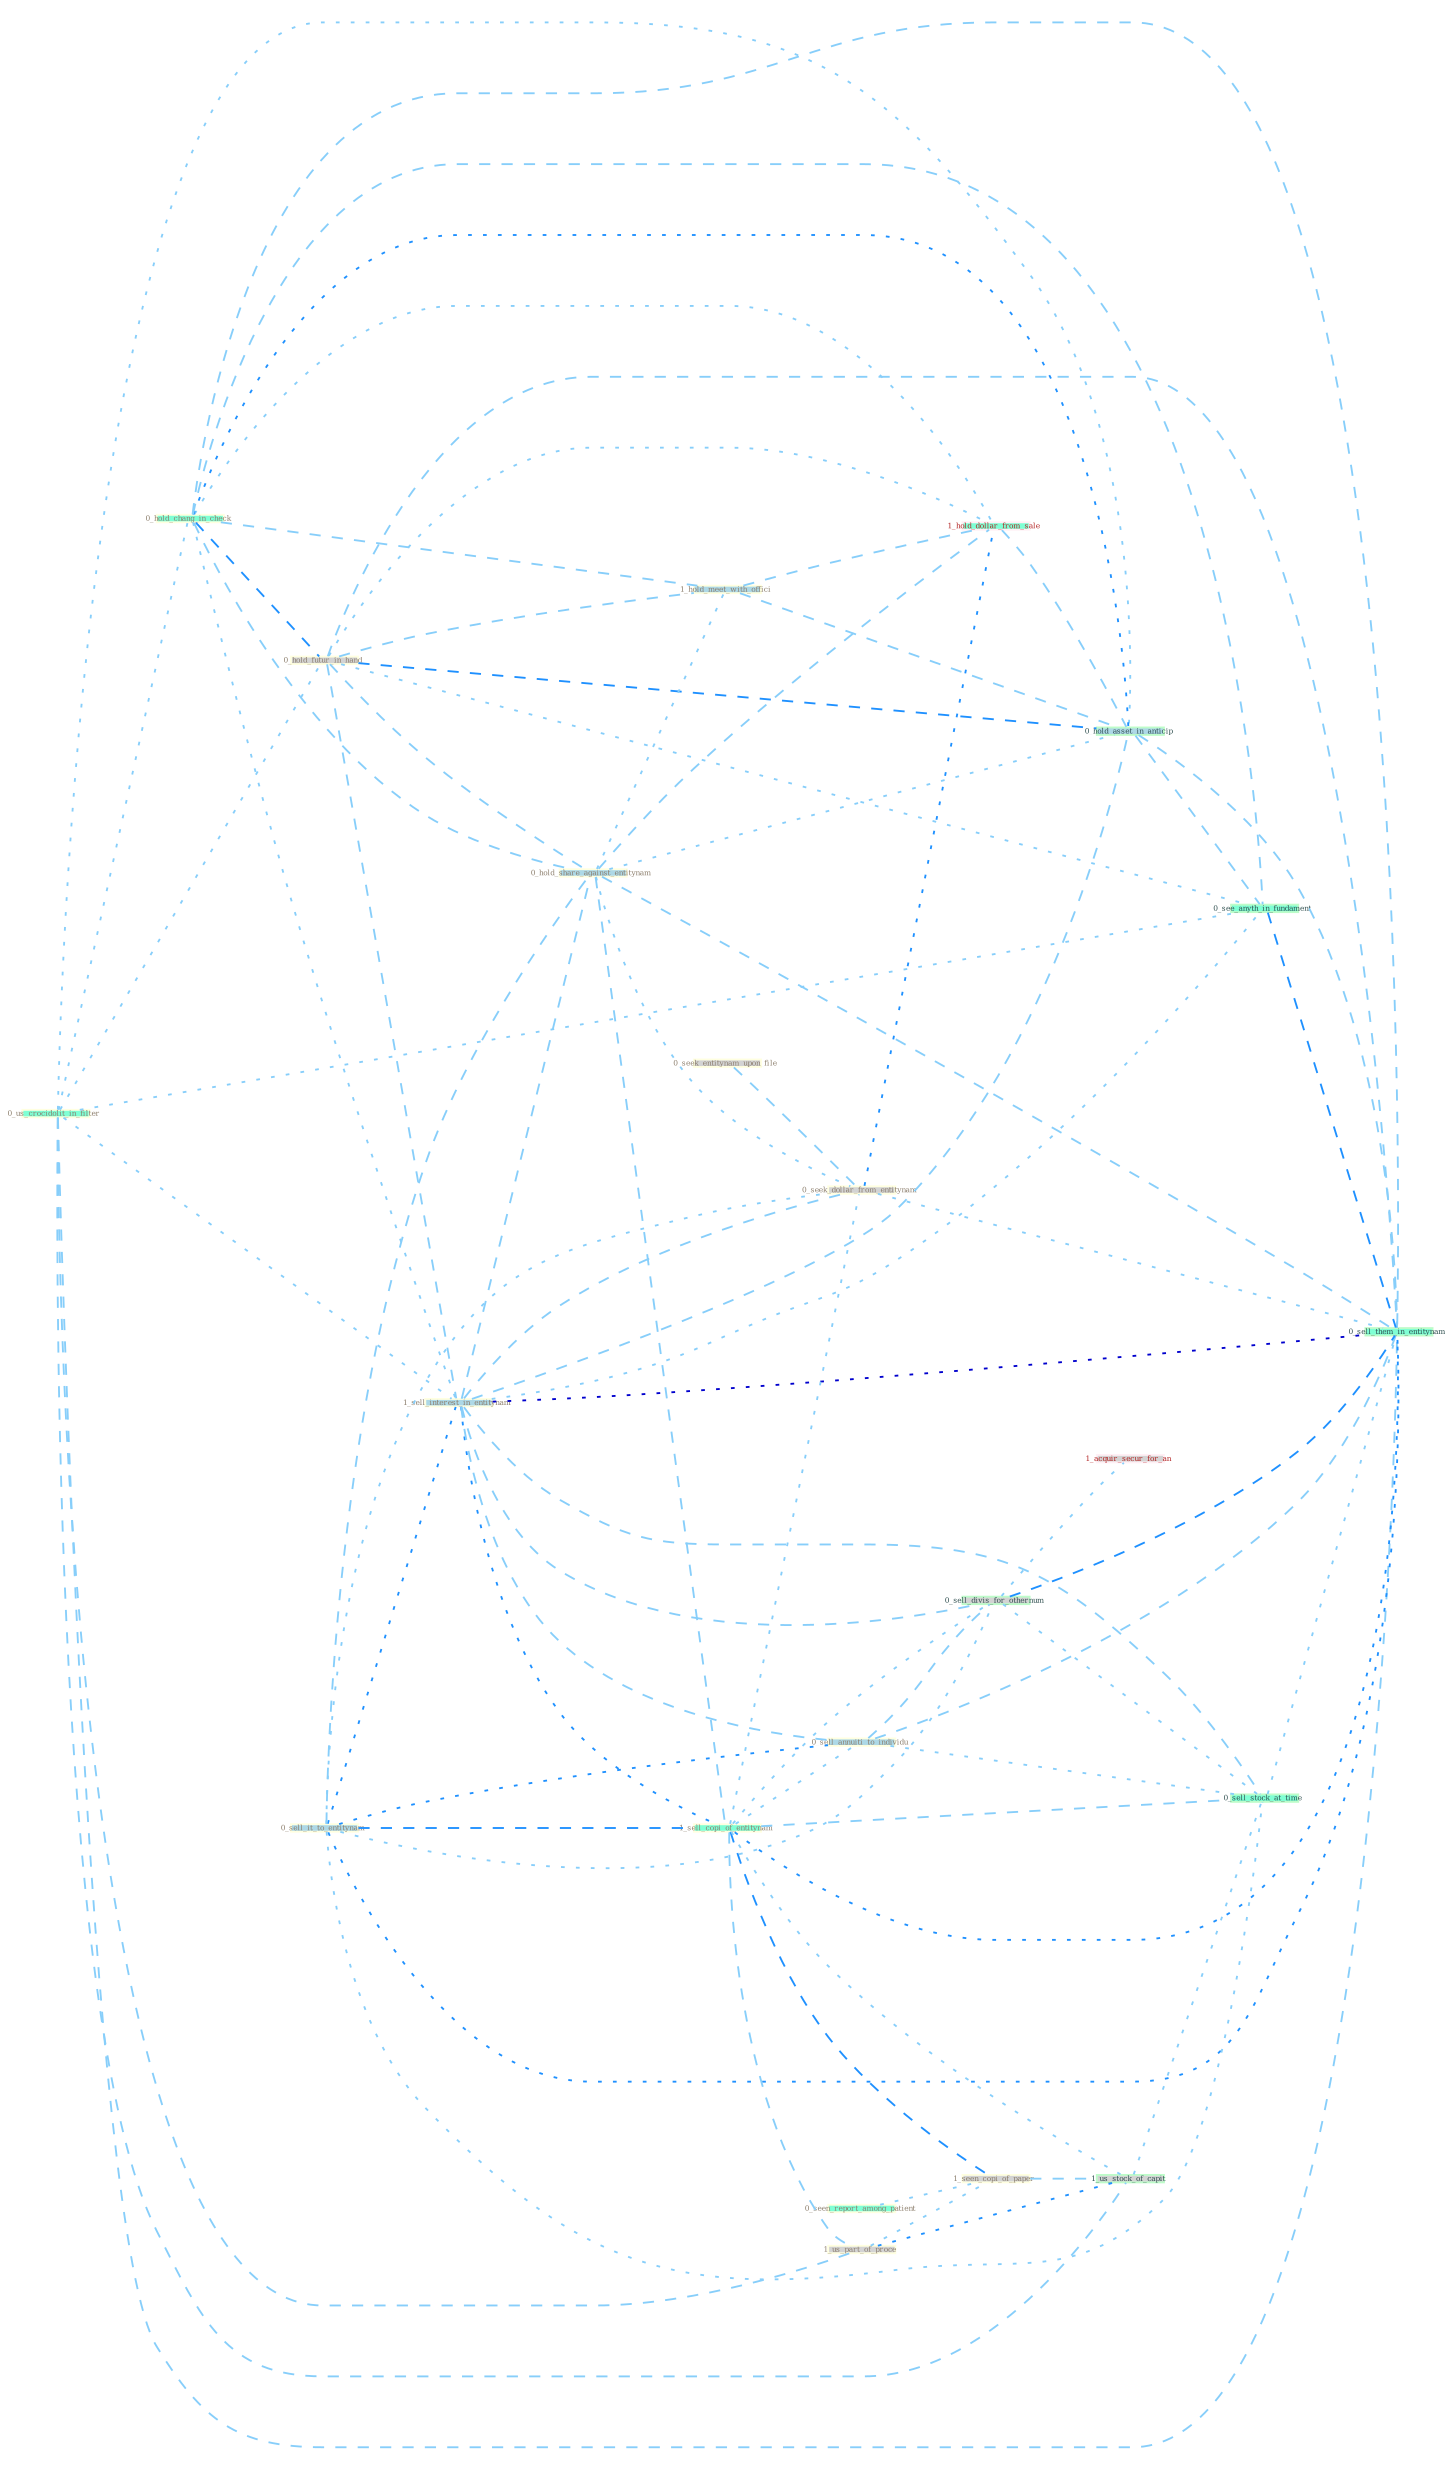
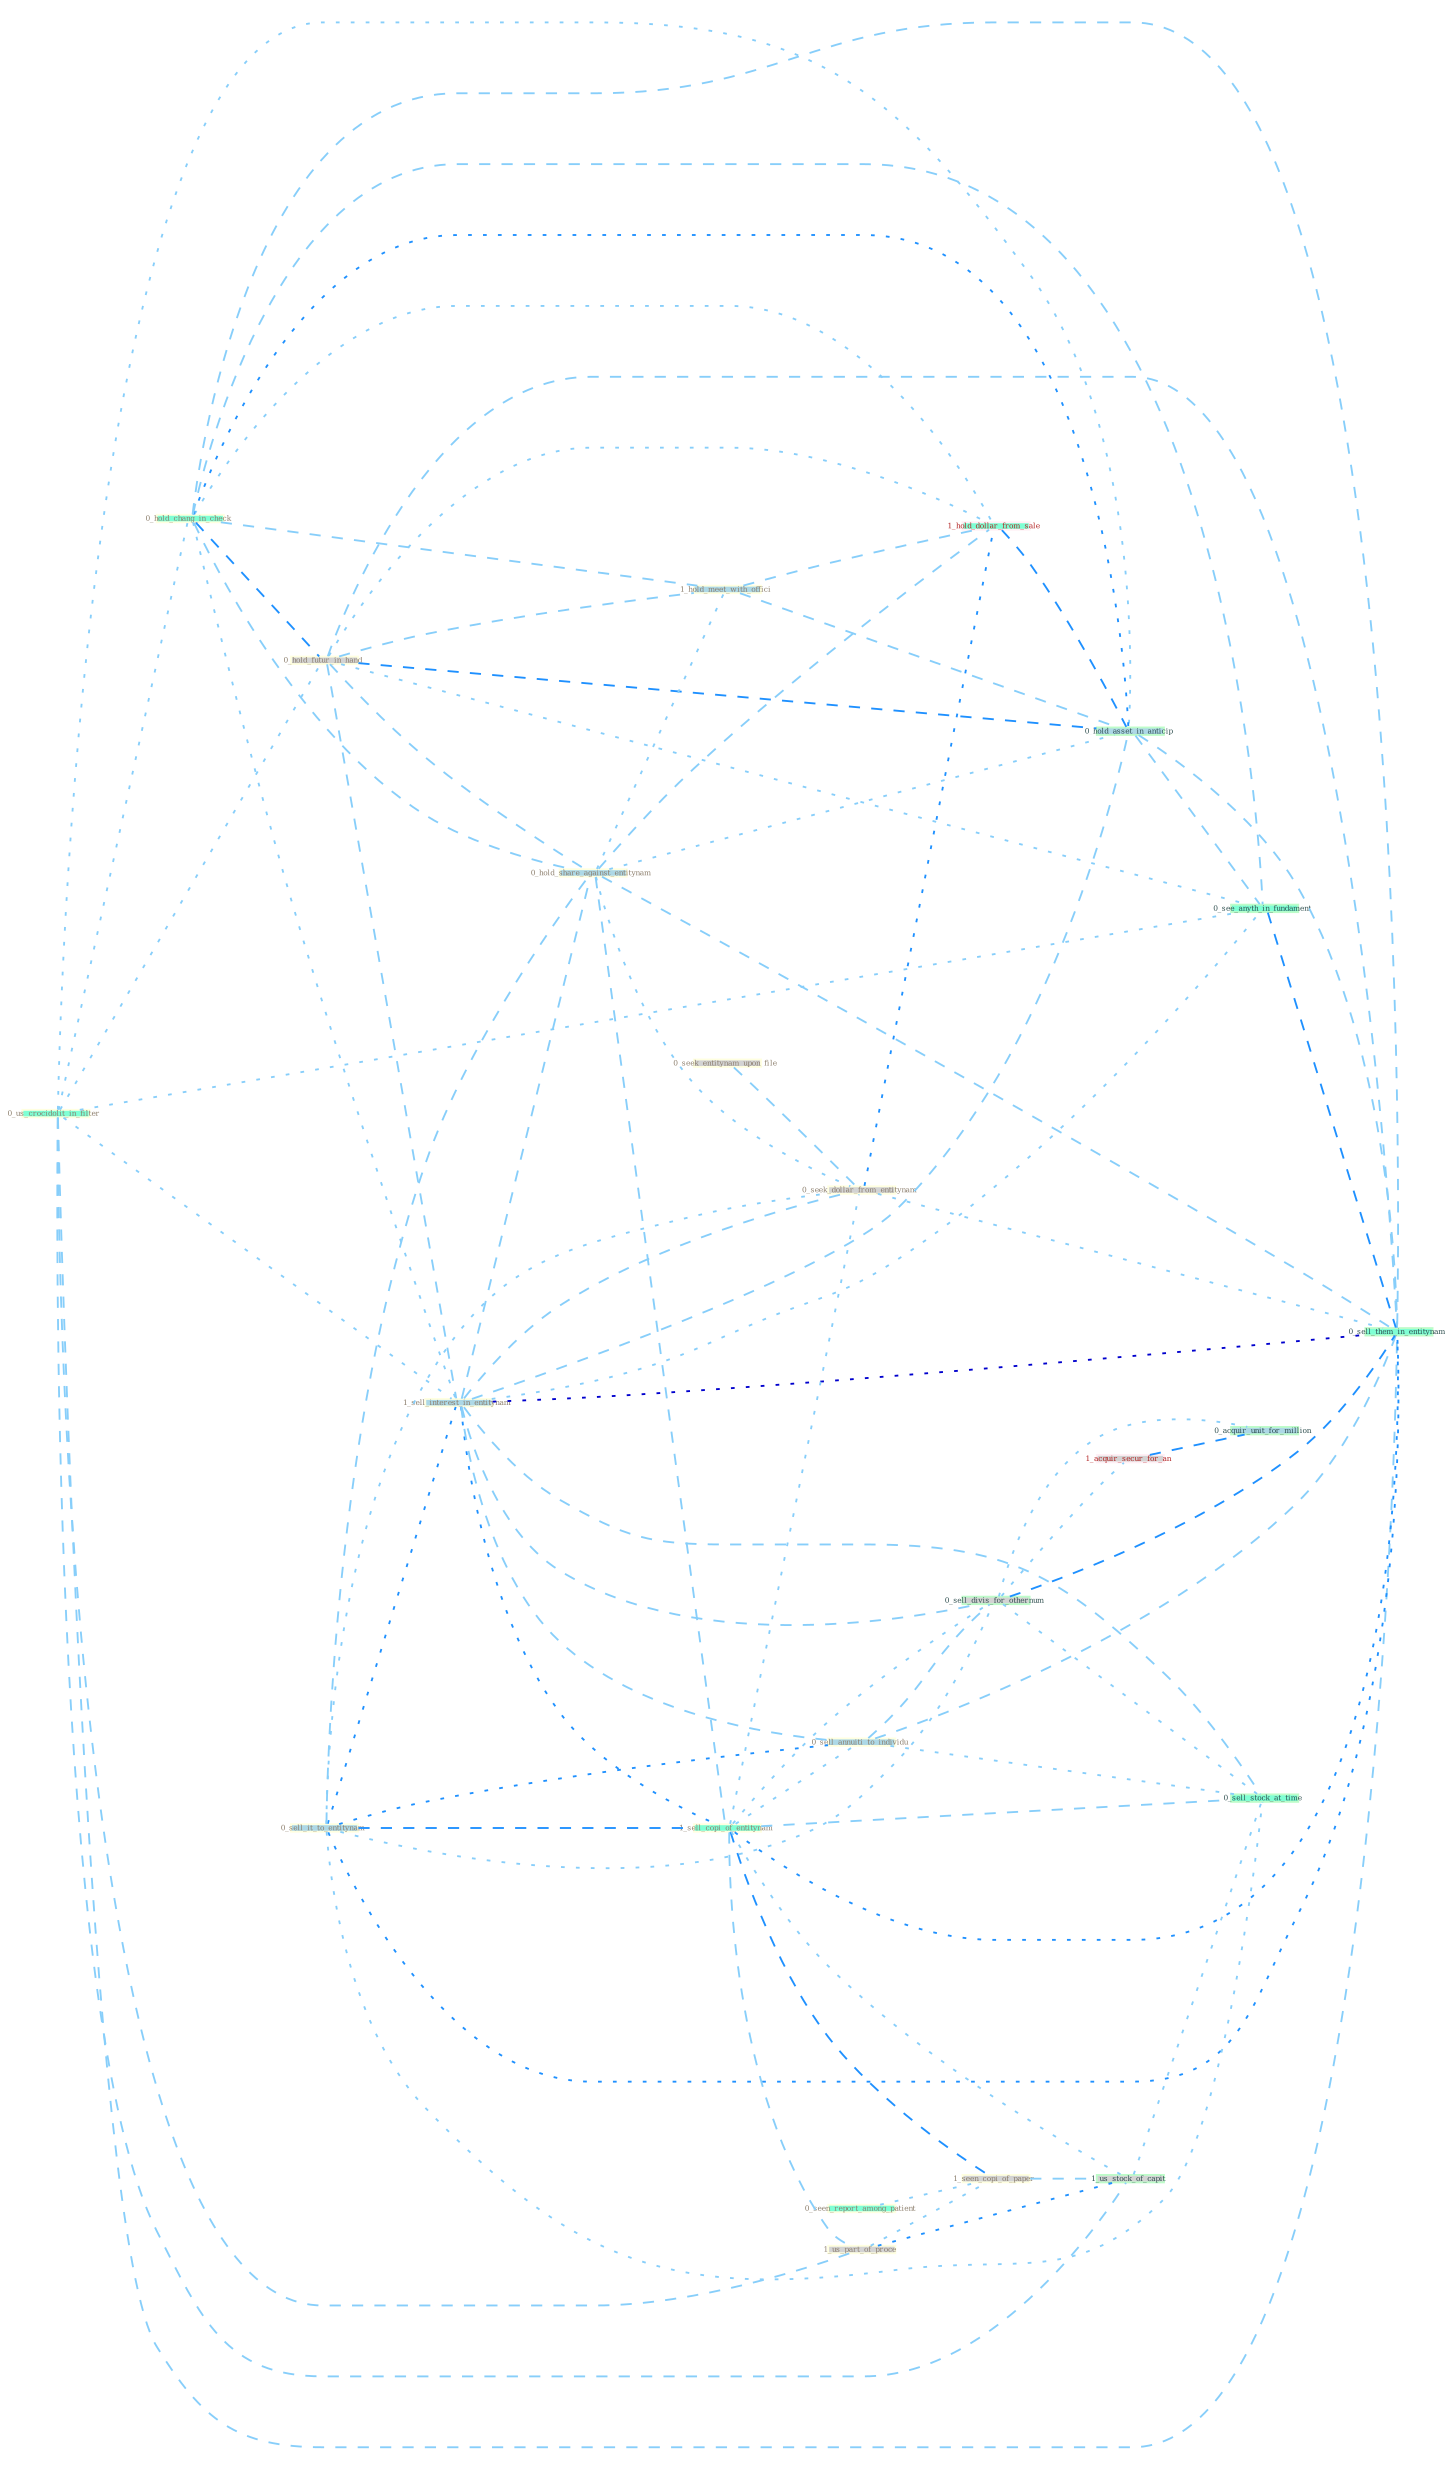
edge "1_hold_dollar_from_sale" -- "0_hold_asset_in_anticip": color #87cefa -> #1e90ff
node "0_acquir_unit_for_million": added
edge "0_sell_them_in_entitynam" -- "0_sell_stock_at_time": removed
